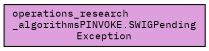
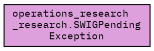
node "operations_research _algorithmsPINVOKE.SWIGPending Exception": label "operations_research _algorithmsPINVOKE.SWIGPending Exception" -> "operations_research _research.SWIGPending Exception"
